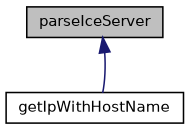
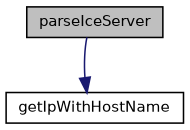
edge "getIpWithHostName" -> "parseIceServer": reversed
